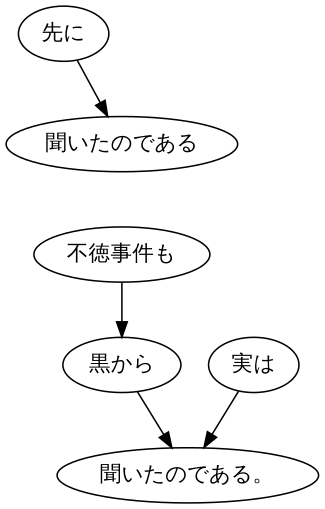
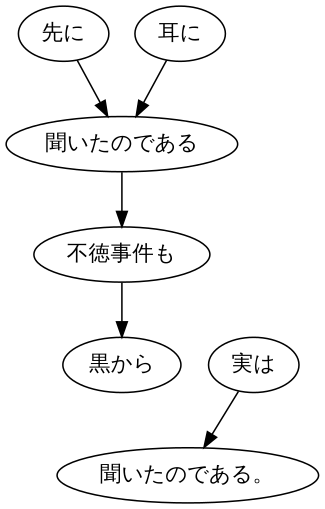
node "耳に": added
edge "聞いたのである" -> "不徳事件も": added
edge "黒から" -> "聞いたのである。": removed
